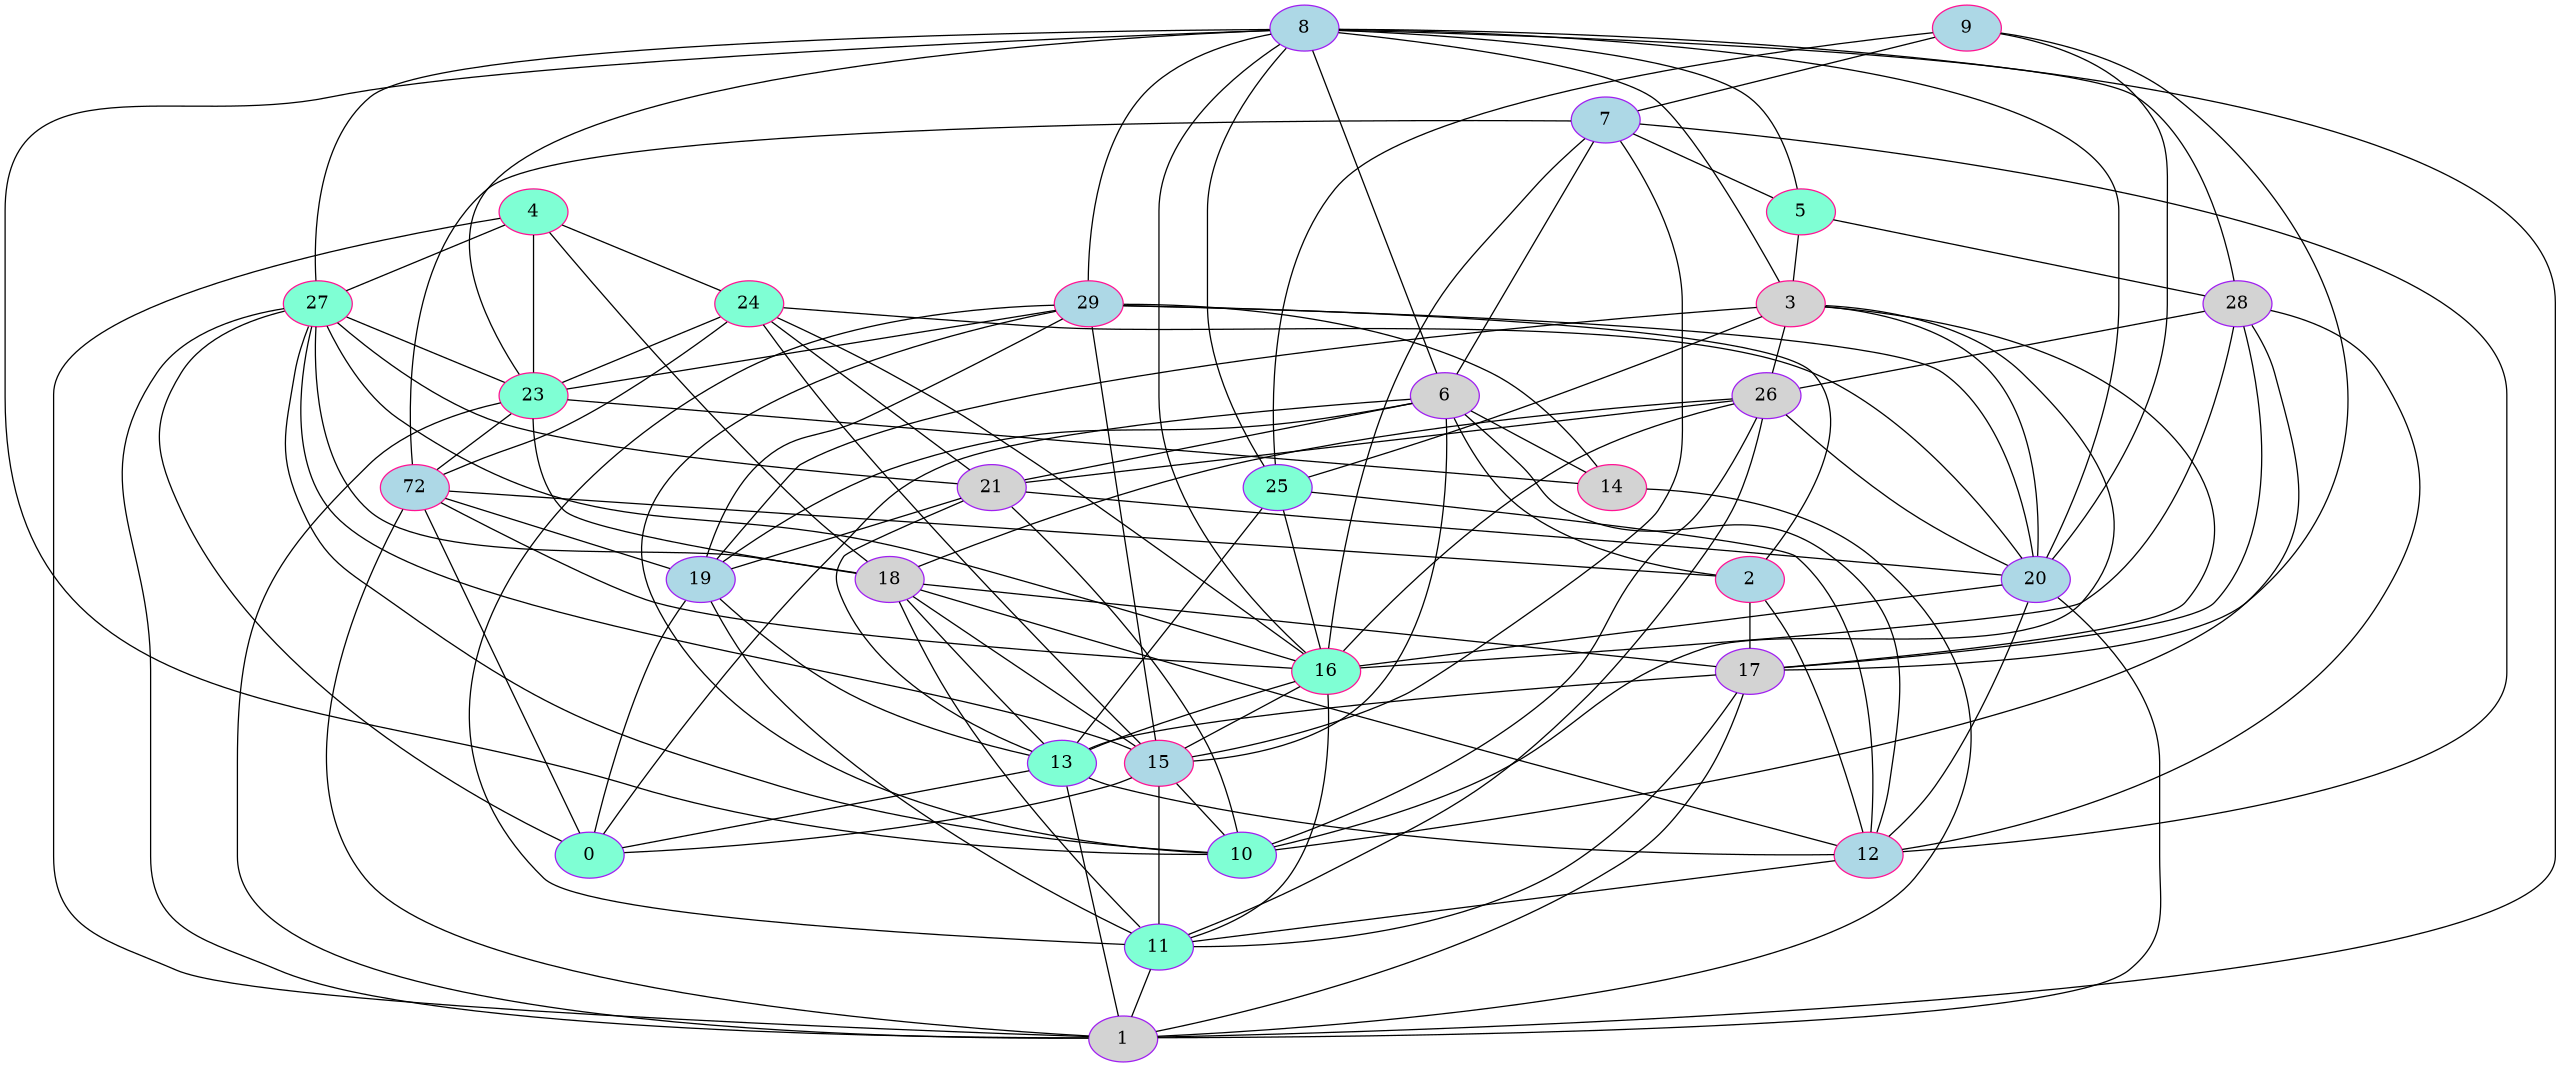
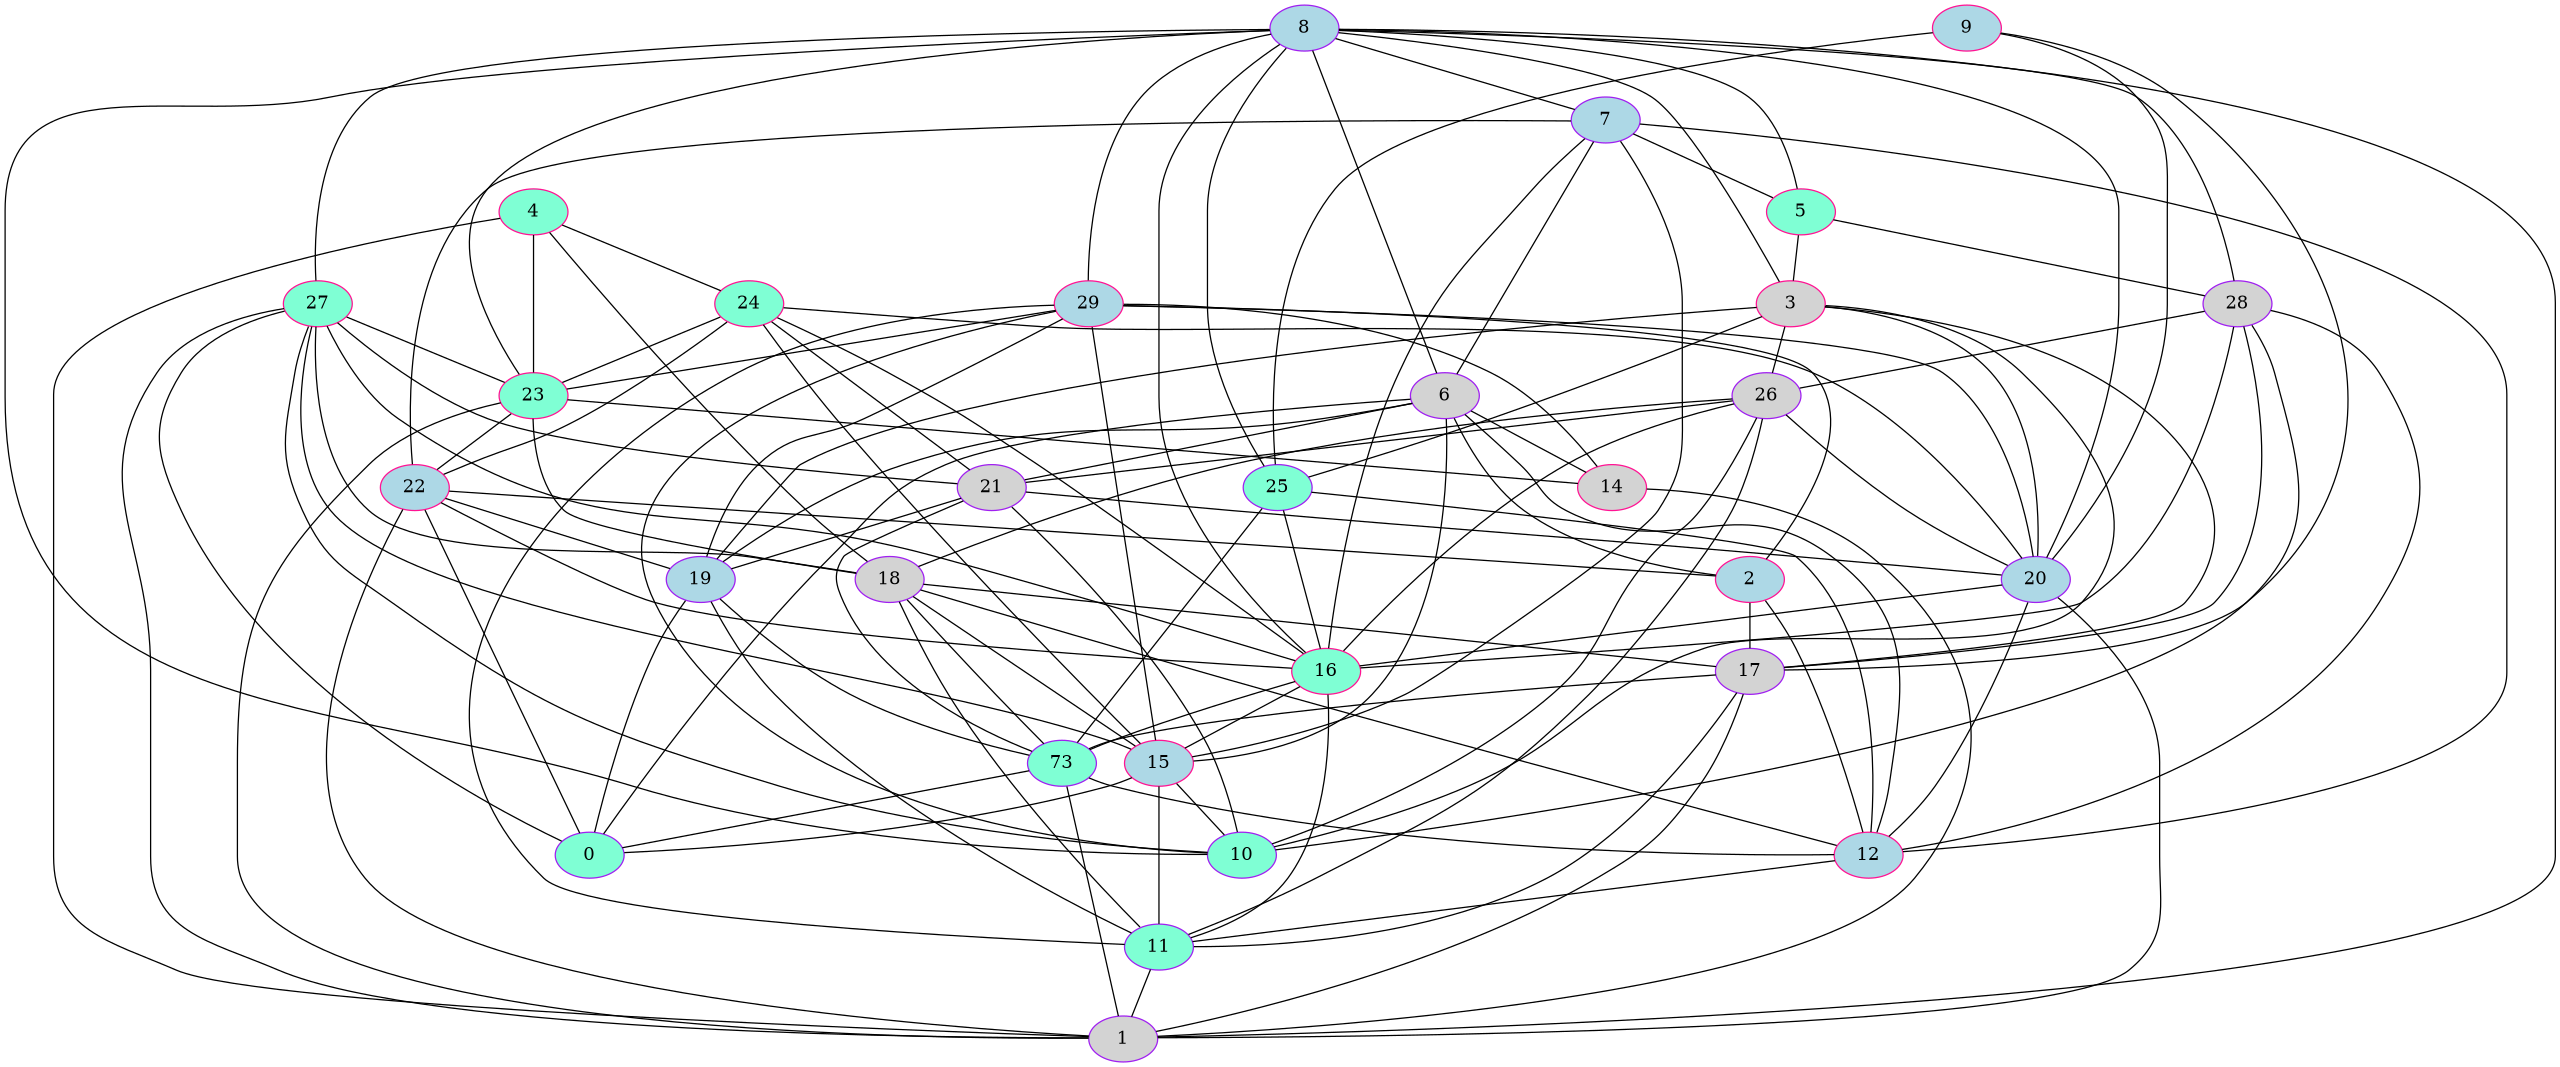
edge "9" -- "7": now "8" -- "7"
edge "4" -- "27": removed
node "72": label "72" -> "22"
node "13": label "13" -> "73"
